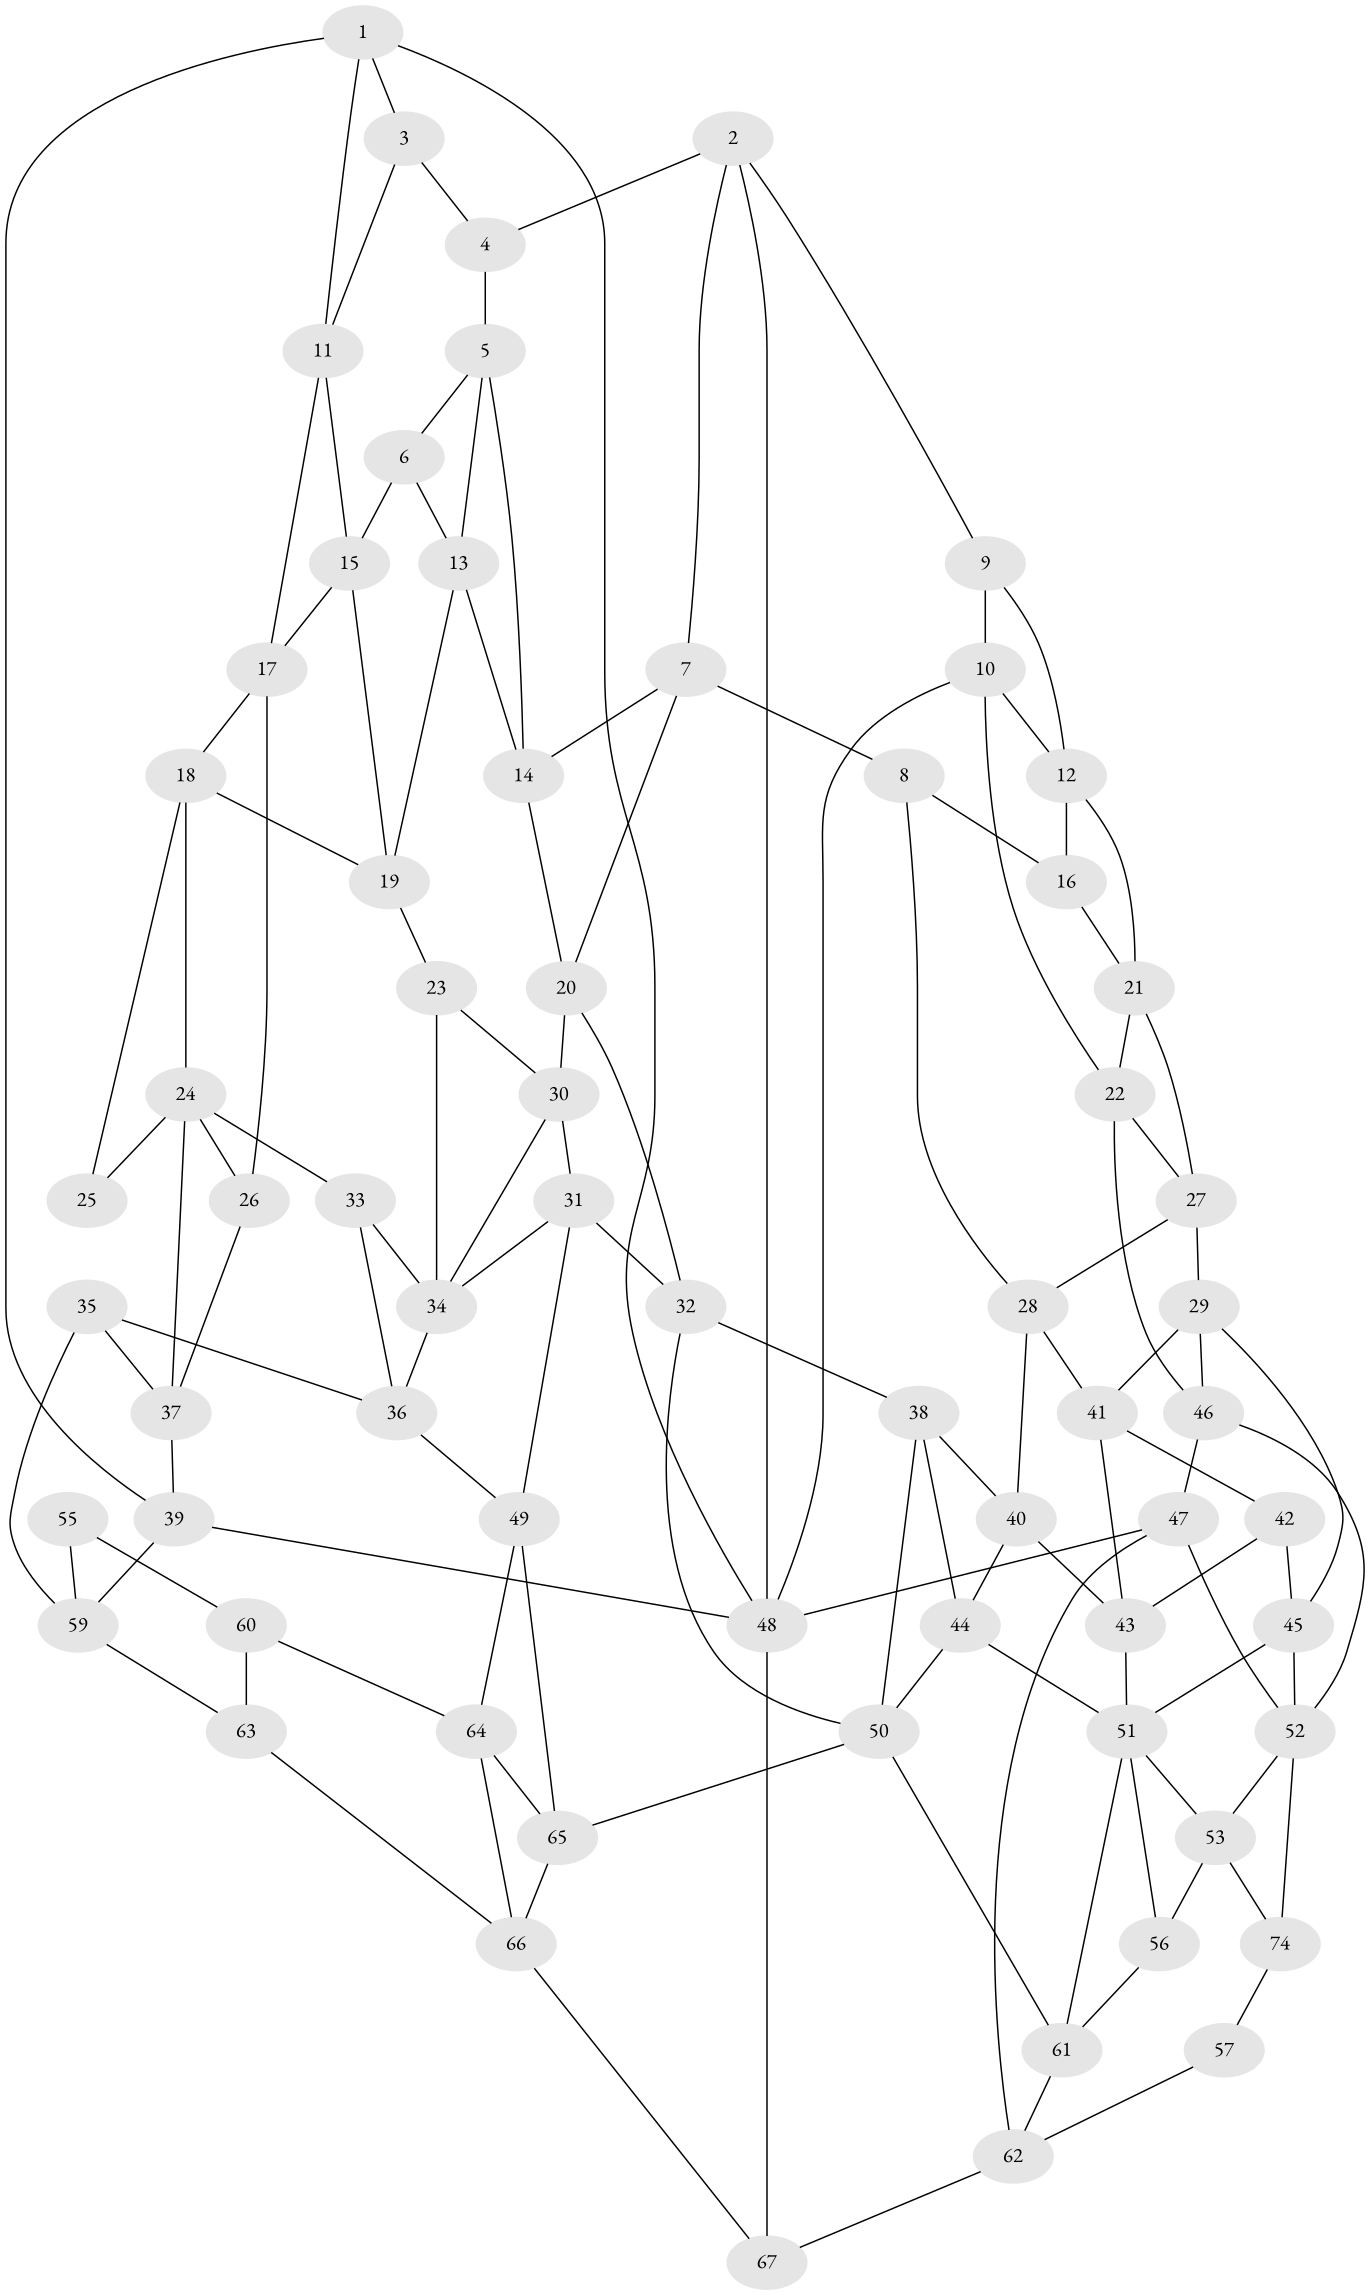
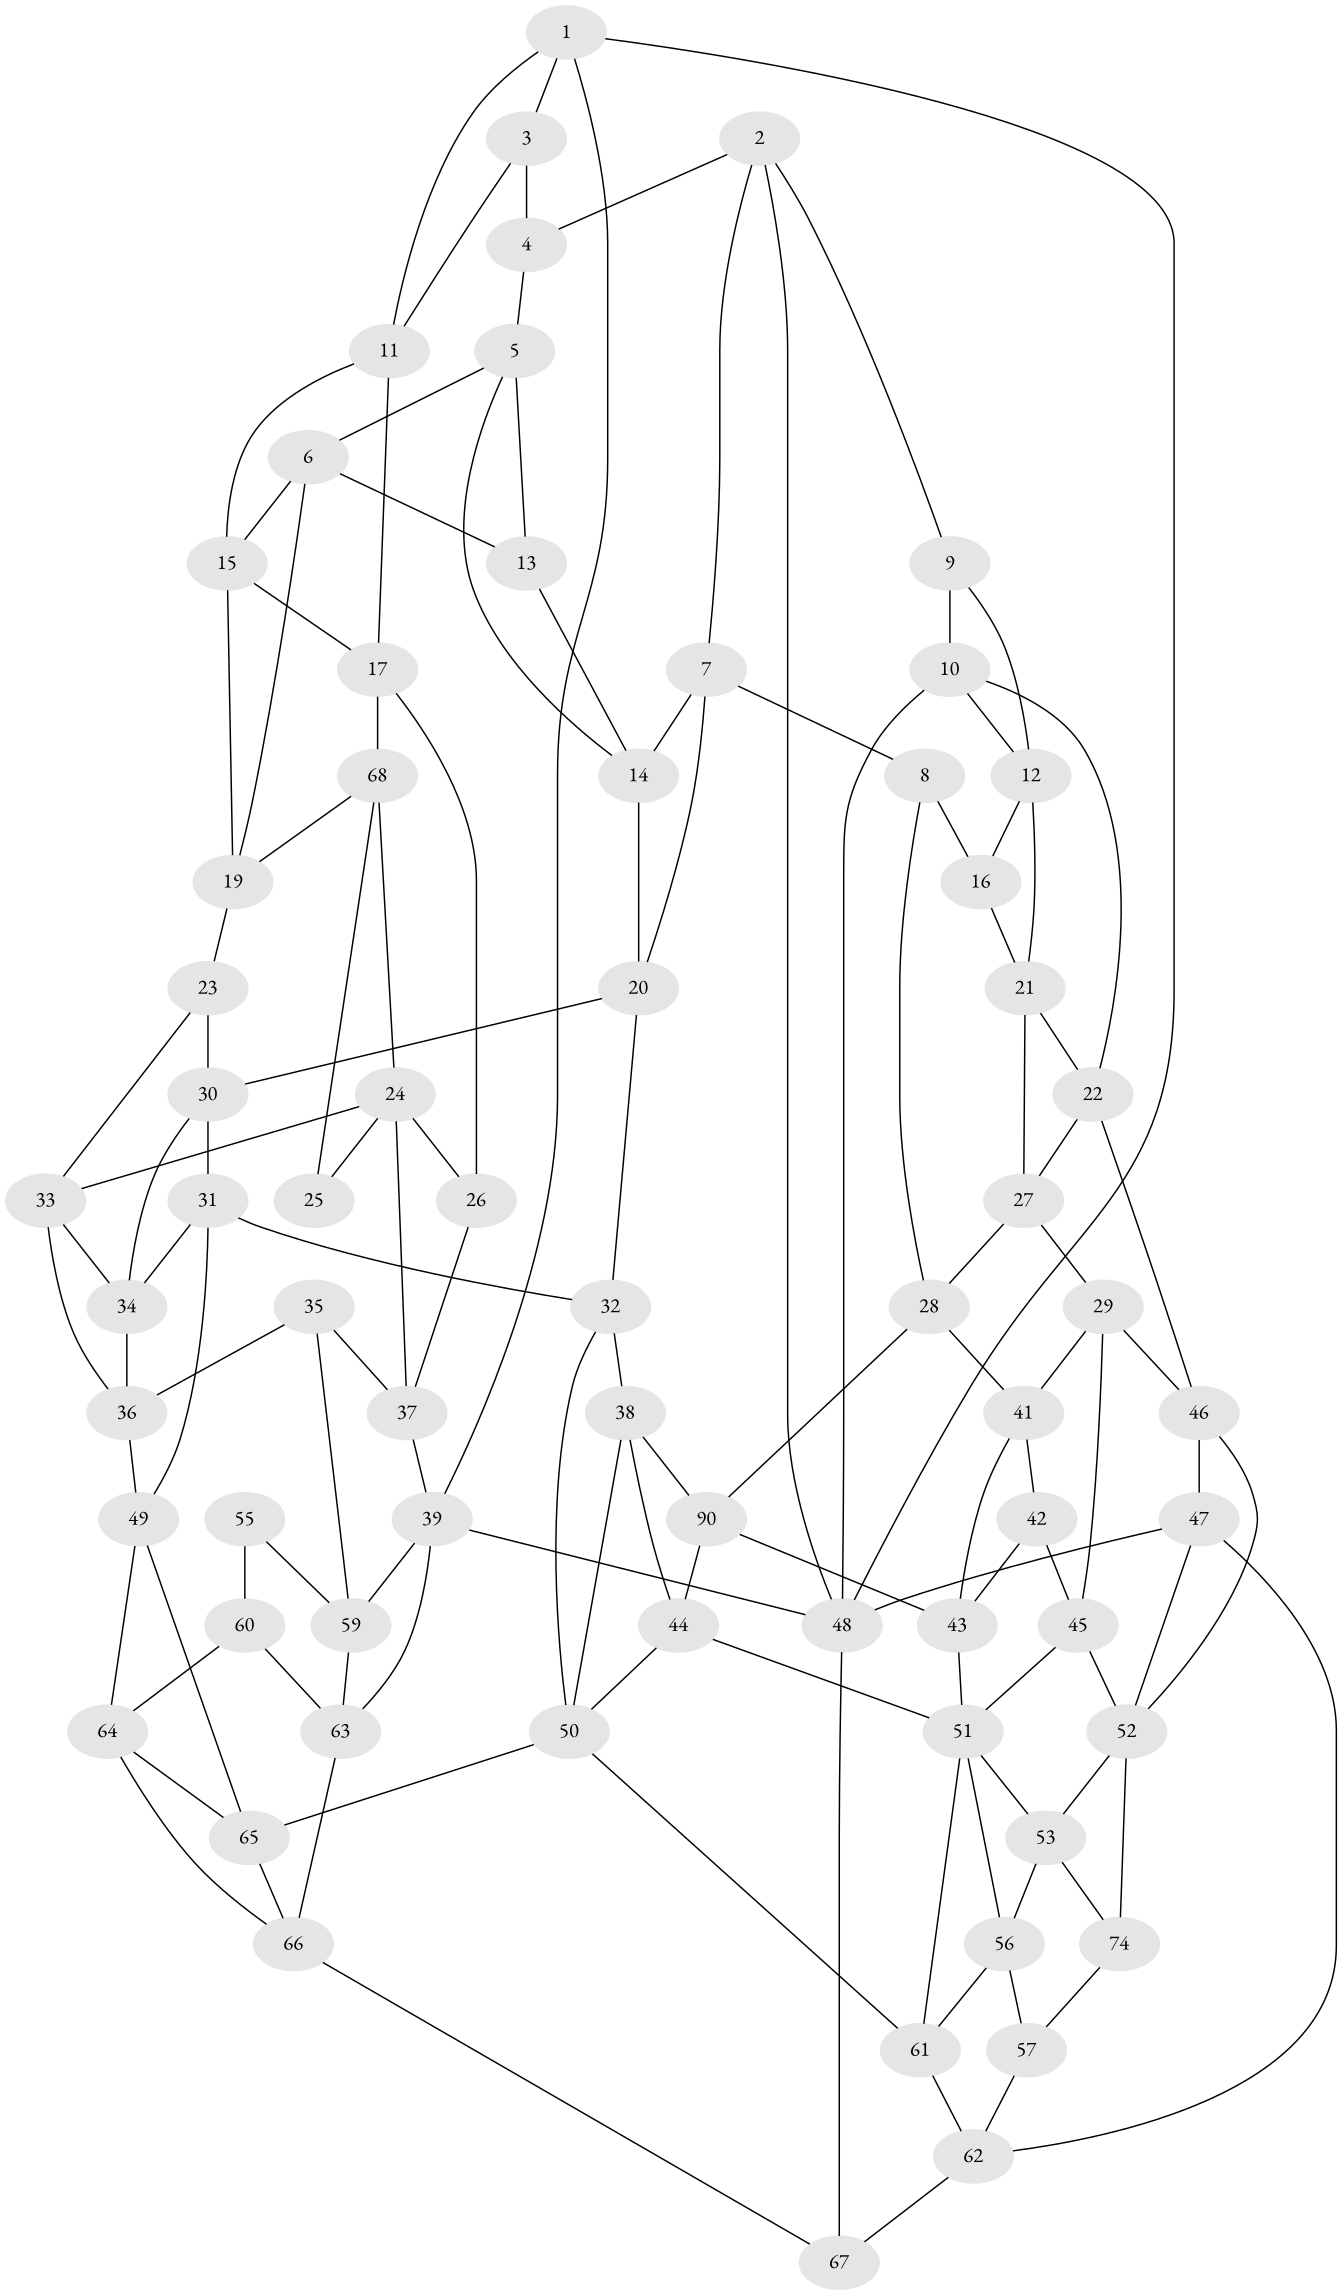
edge "13" -- "19": now "6" -- "19"
node "18": label "18" -> "68"
edge "23" -- "34": now "23" -- "33"
node "40": label "40" -> "90"
edge "39" -- "63": added
edge "56" -- "57": added
